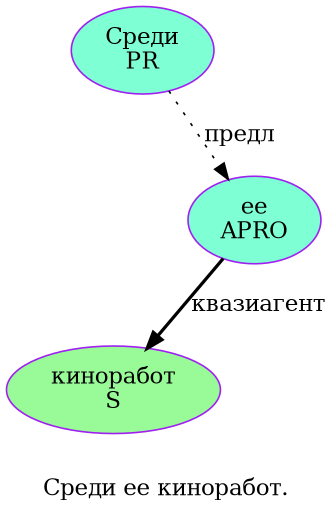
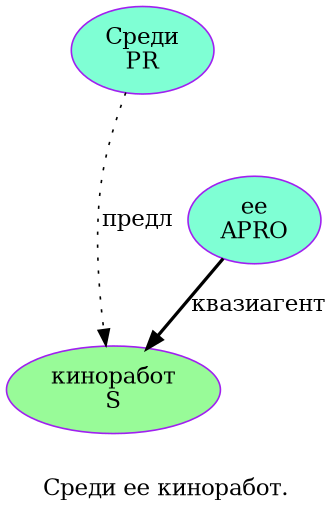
edge "Среди PR" -> "ее APRO": now "Среди PR" -> "киноработ S"
